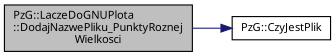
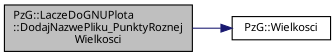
node "PzG::CzyJestPlik": label "PzG::CzyJestPlik" -> "PzG::Wielkosci"
